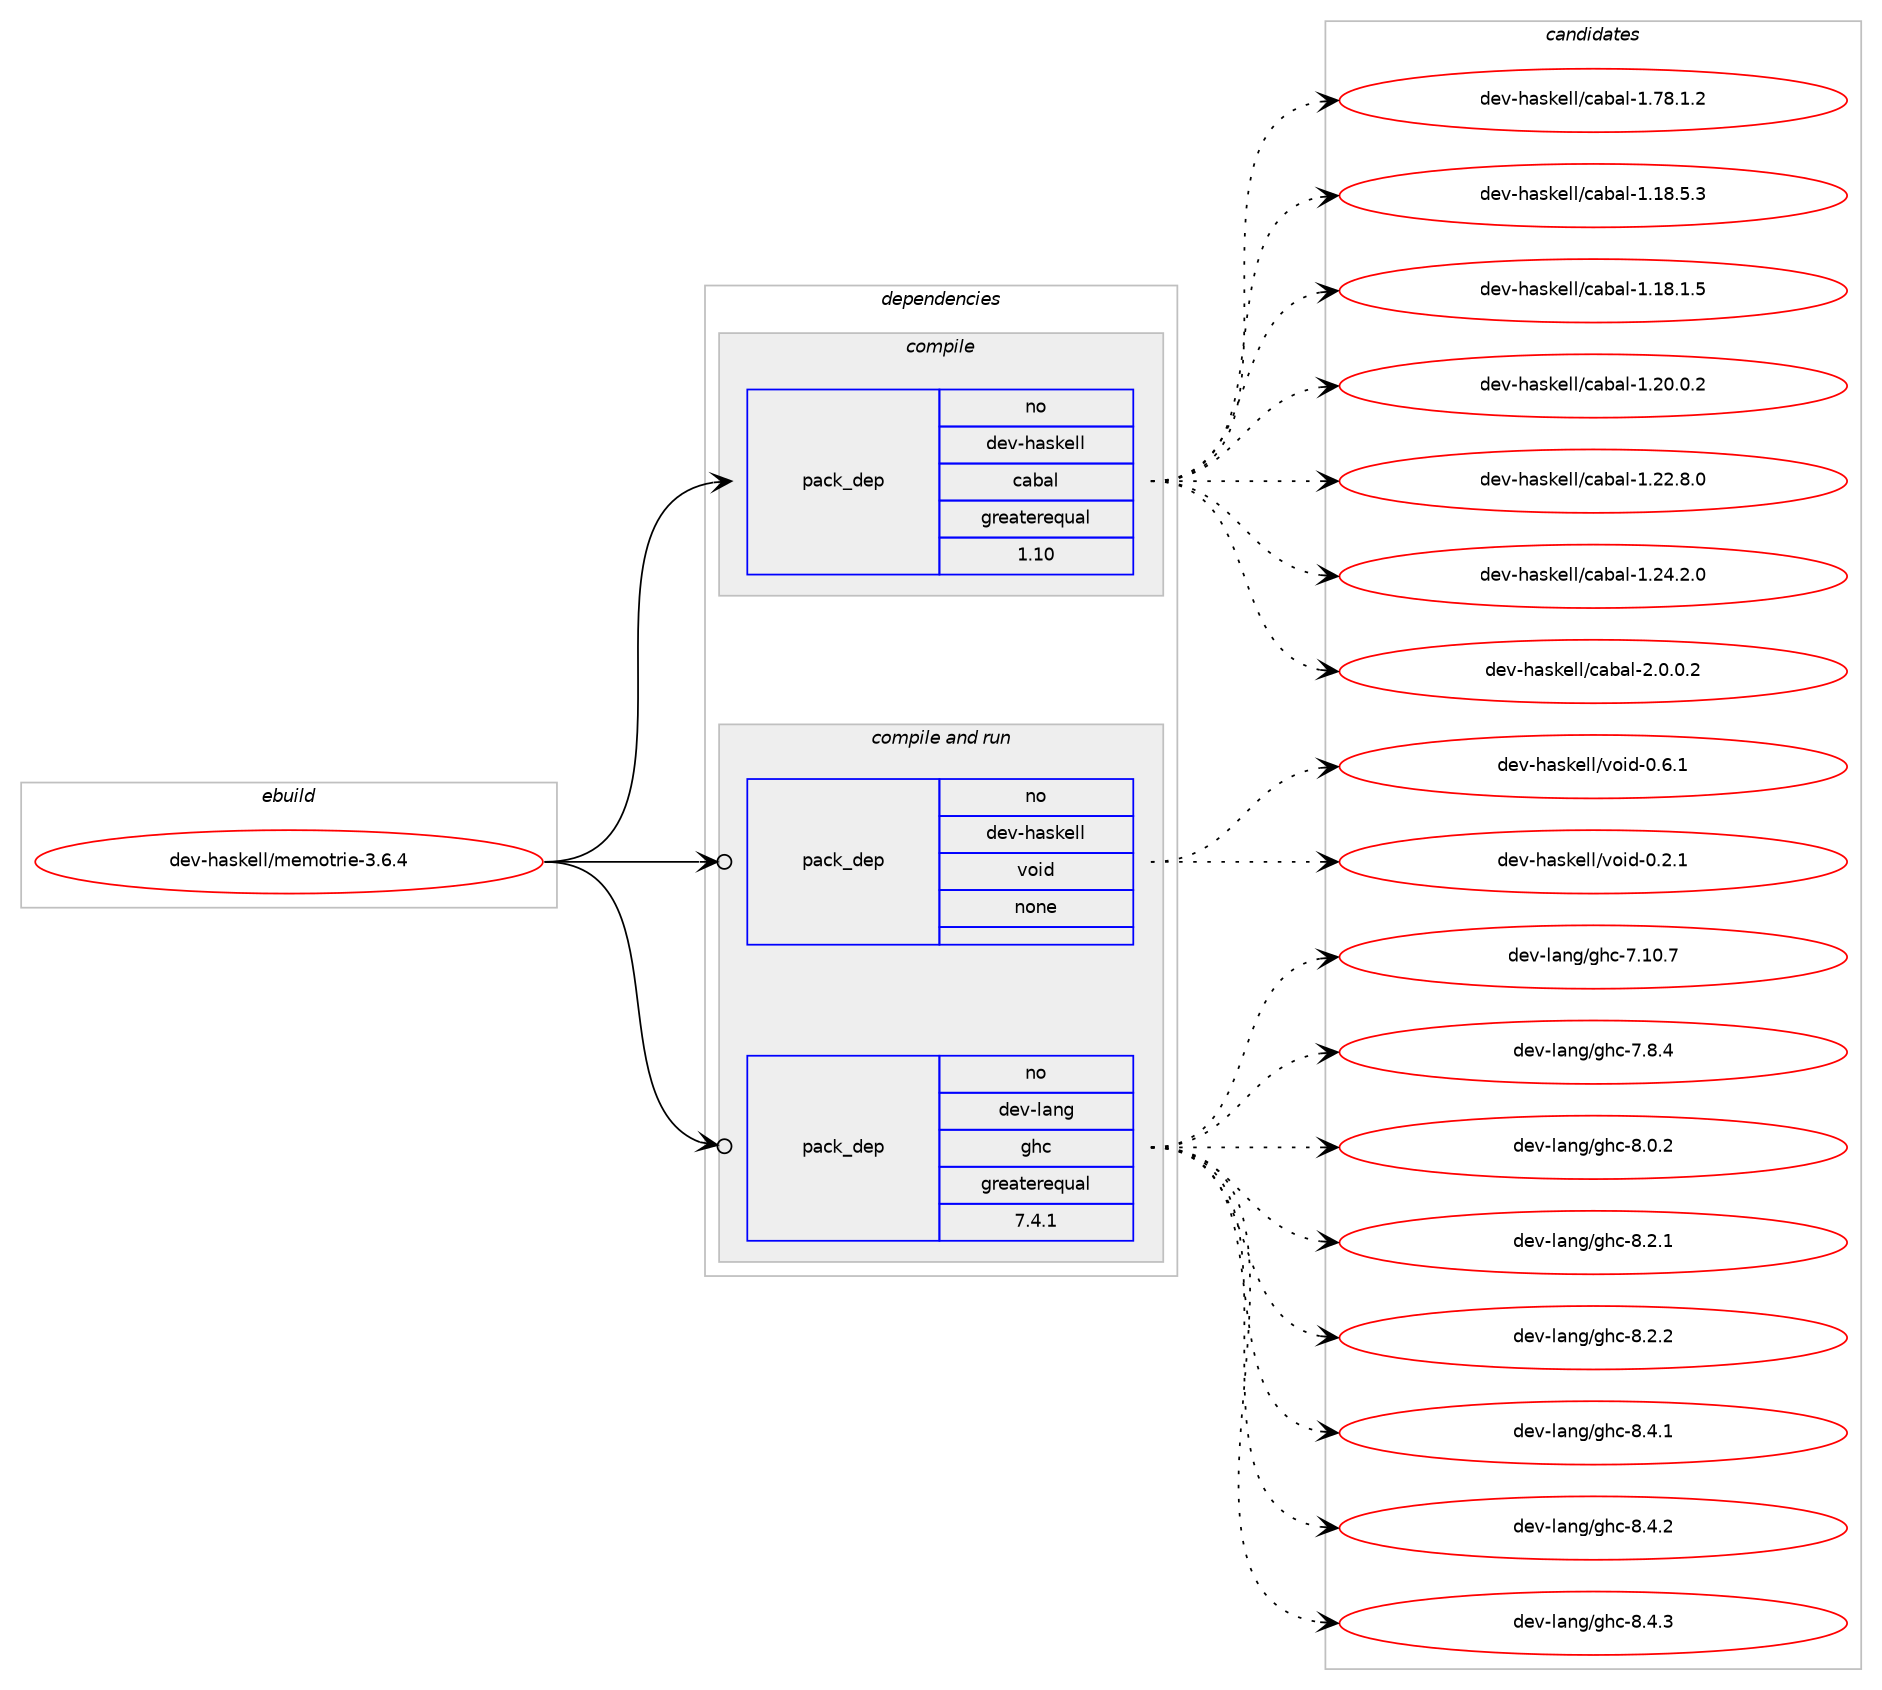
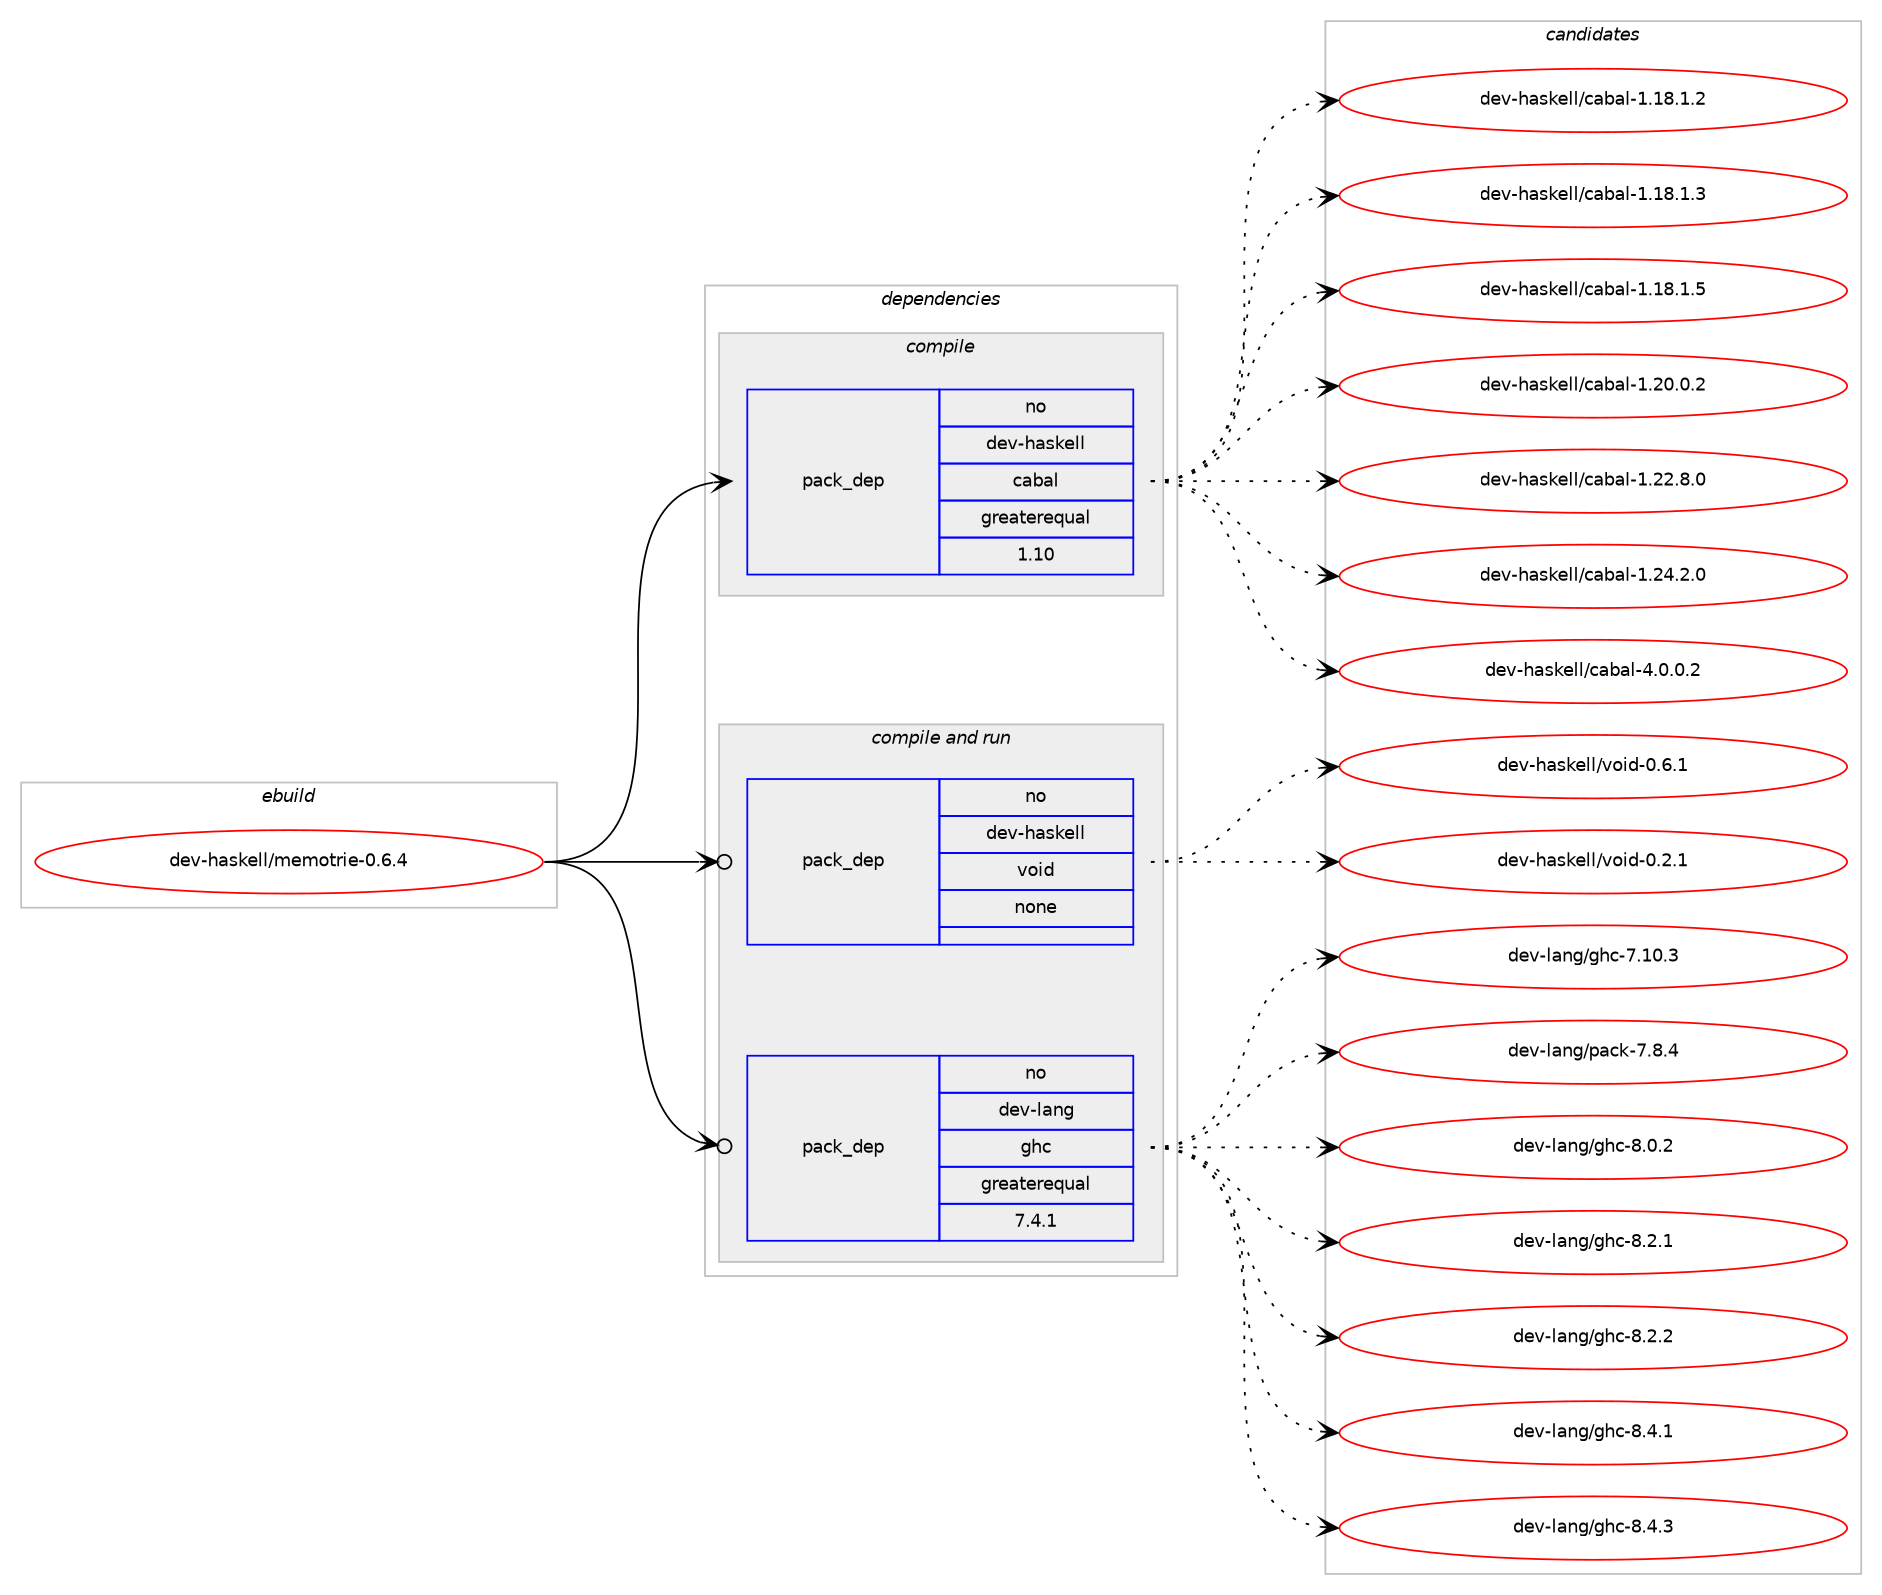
node "dev-haskell/cabal-1.78.1.2": label "dev-haskell/cabal-1.78.1.2" -> "dev-haskell/cabal-1.18.1.2"
node "dev-haskell/cabal-1.18.5.3": label "dev-haskell/cabal-1.18.5.3" -> "dev-haskell/cabal-1.18.1.3"
node "dev-haskell/cabal-2.0.0.2": label "dev-haskell/cabal-2.0.0.2" -> "dev-haskell/cabal-4.0.0.2"
node "dev-haskell/memotrie-3.6.4": label "dev-haskell/memotrie-3.6.4" -> "dev-haskell/memotrie-0.6.4"
node "dev-lang/ghc-7.10.7": label "dev-lang/ghc-7.10.7" -> "dev-lang/ghc-7.10.3"
node "dev-lang/ghc-7.8.4": label "dev-lang/ghc-7.8.4" -> "dev-lang/pack-7.8.4"
node "dev-lang/ghc-8.4.2": removed
